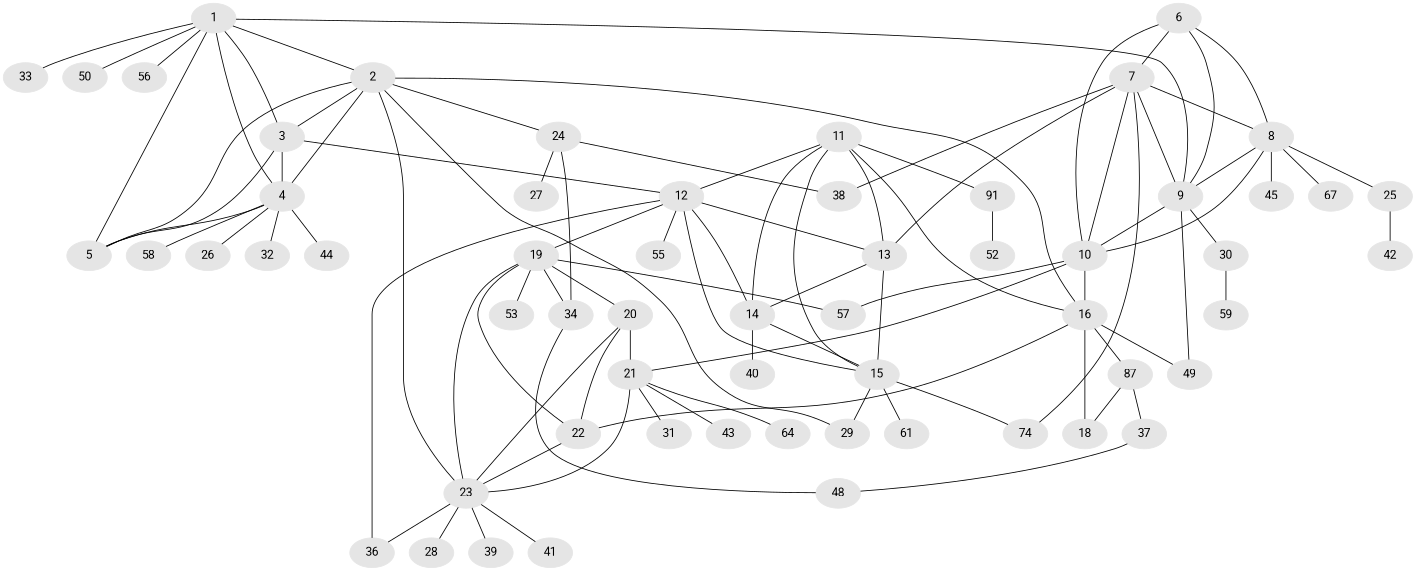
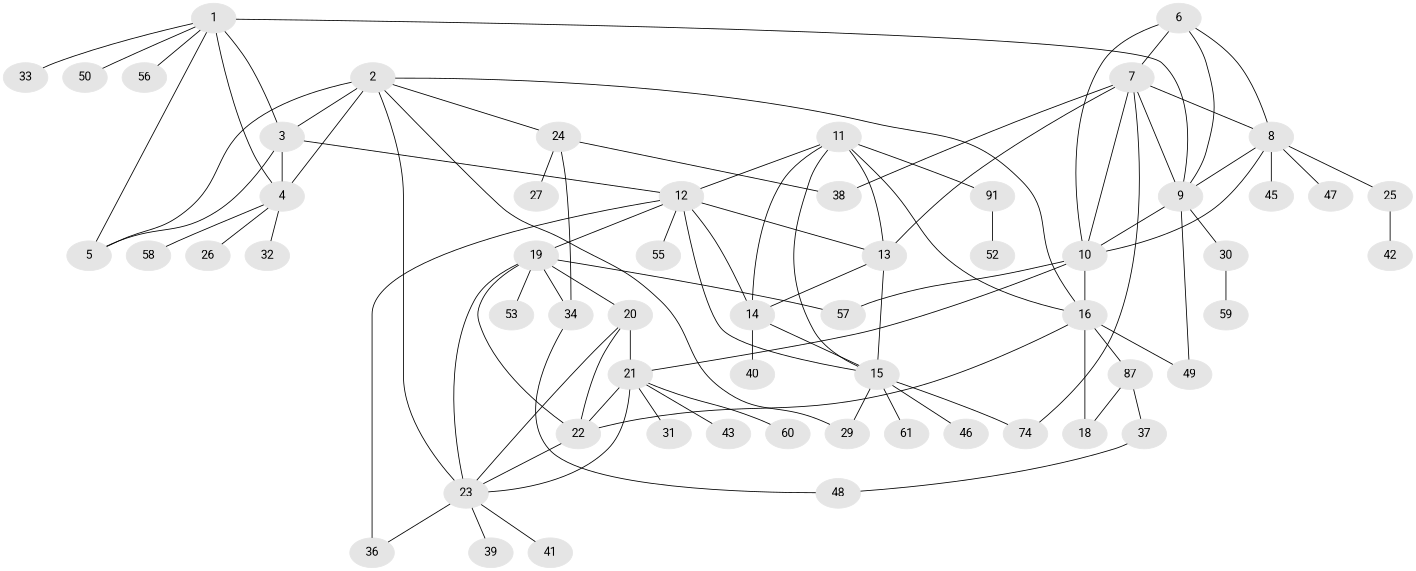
edge "1" -- "2": removed
node "67": label "67" -> "47"
edge "4" -- "5": removed
node "44": removed
edge "21" -- "22": added
node "64": label "64" -> "60"
node "46": added
node "28": removed
